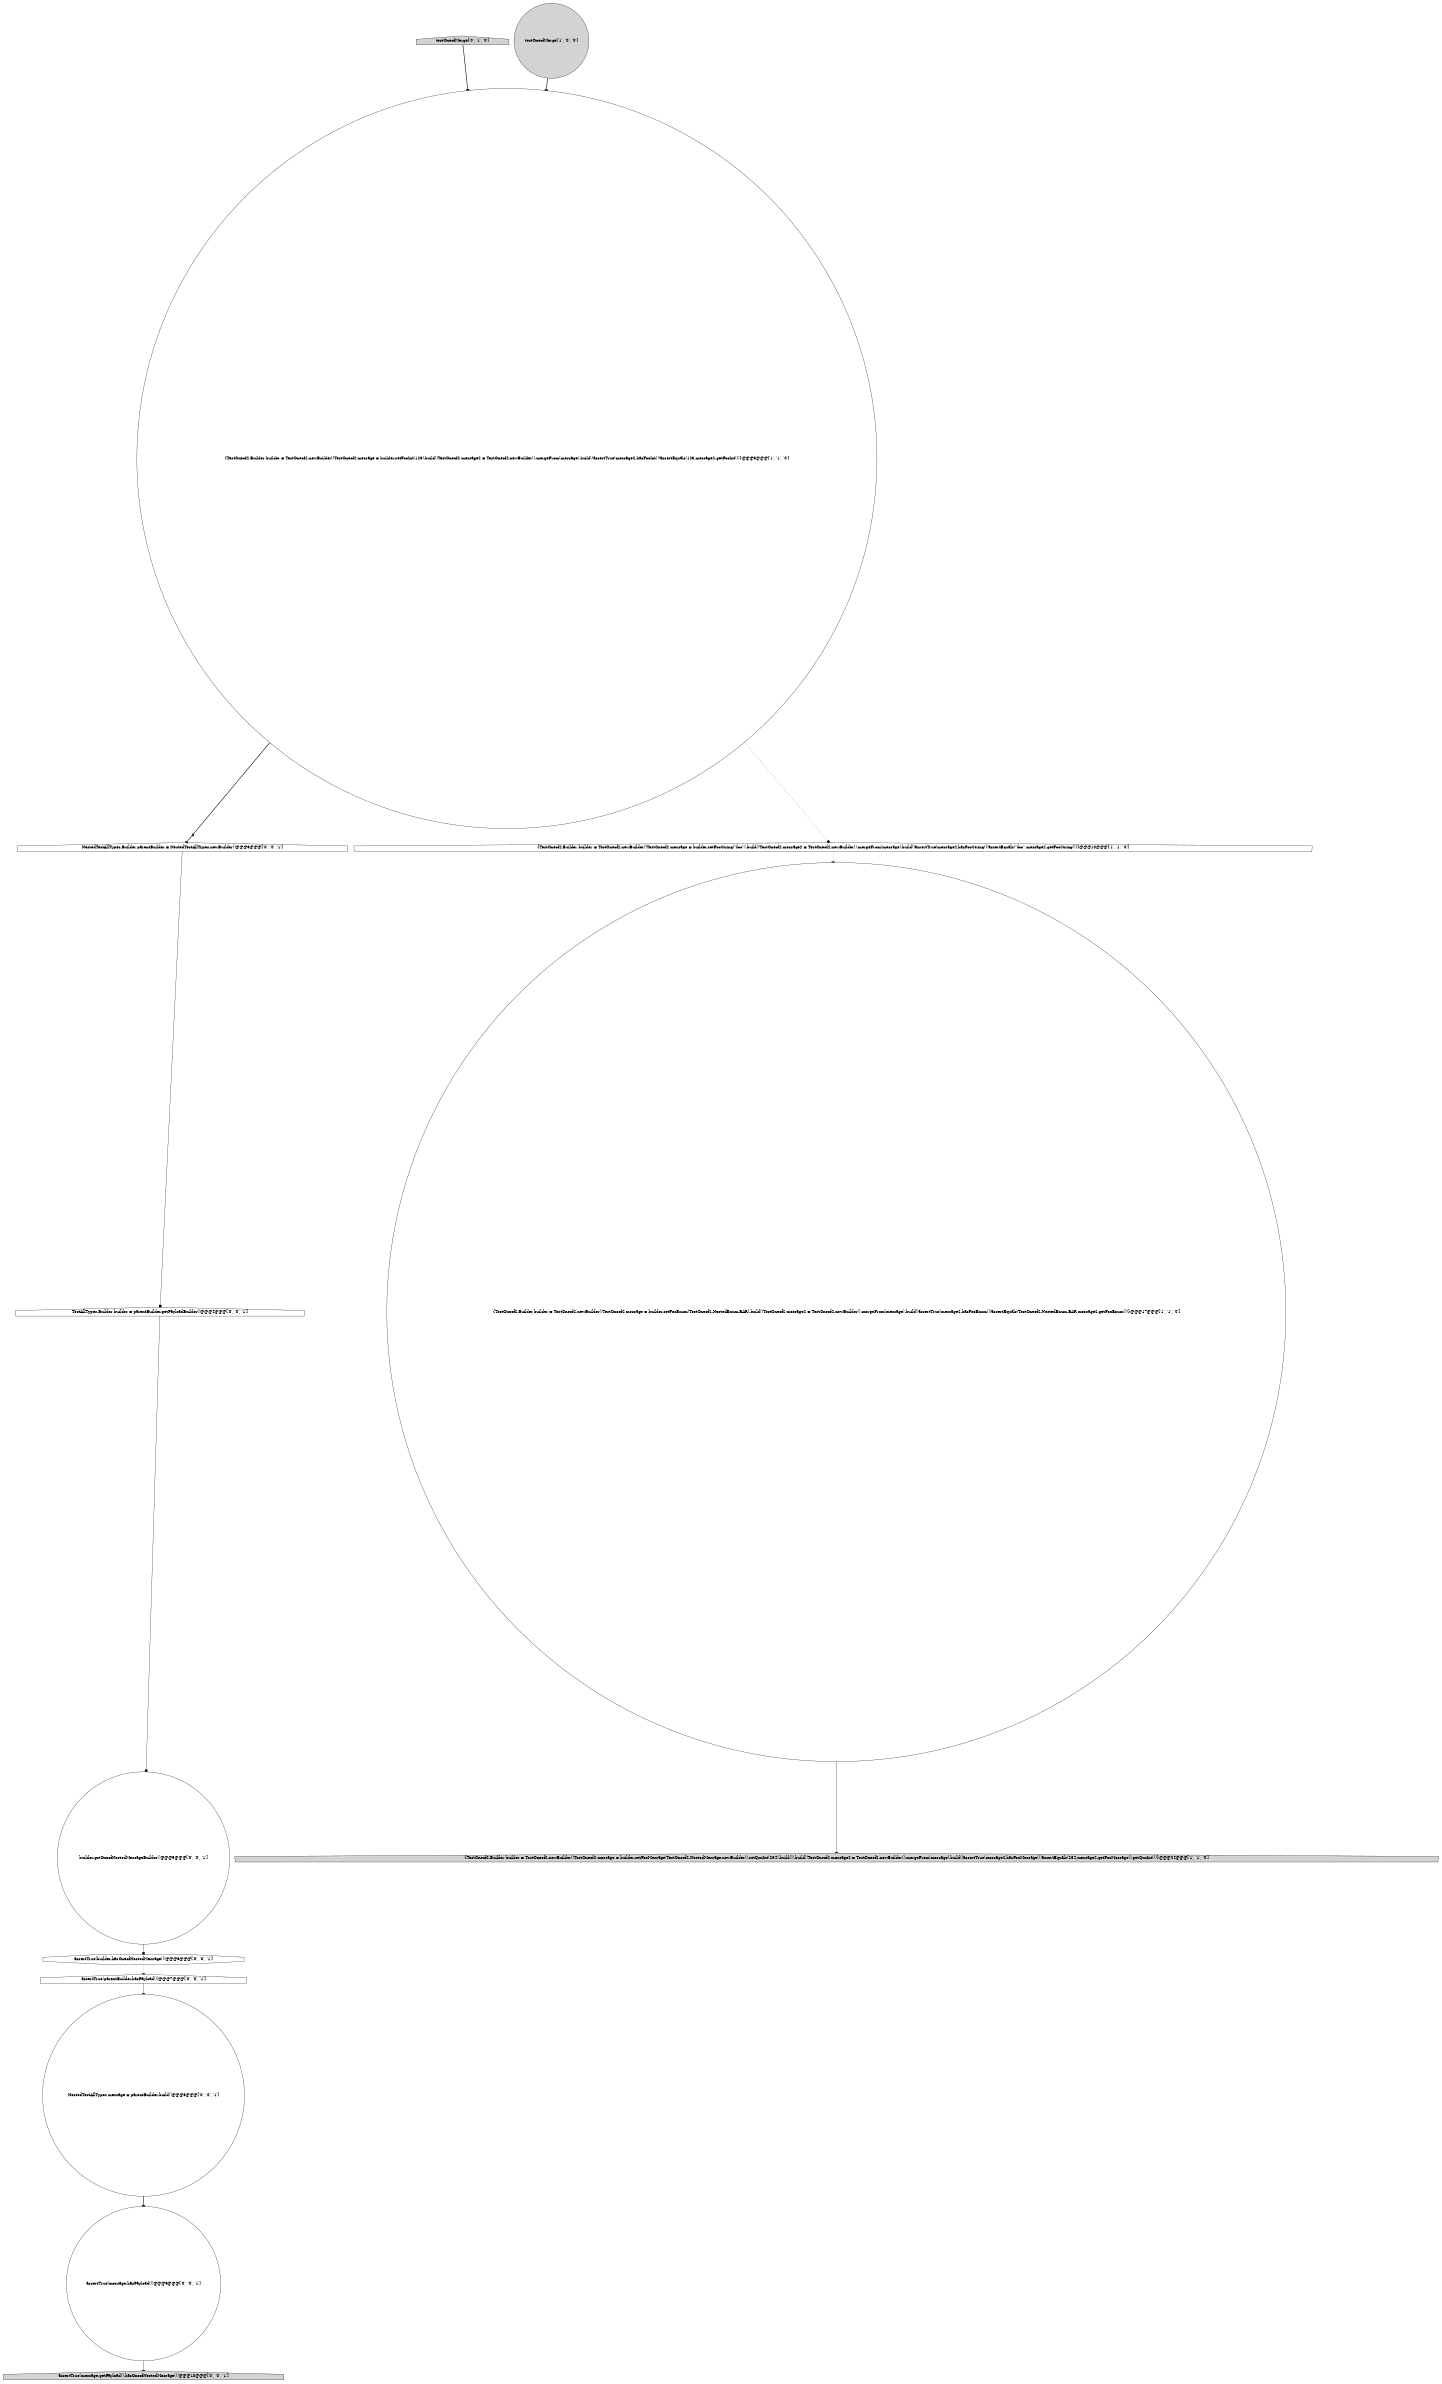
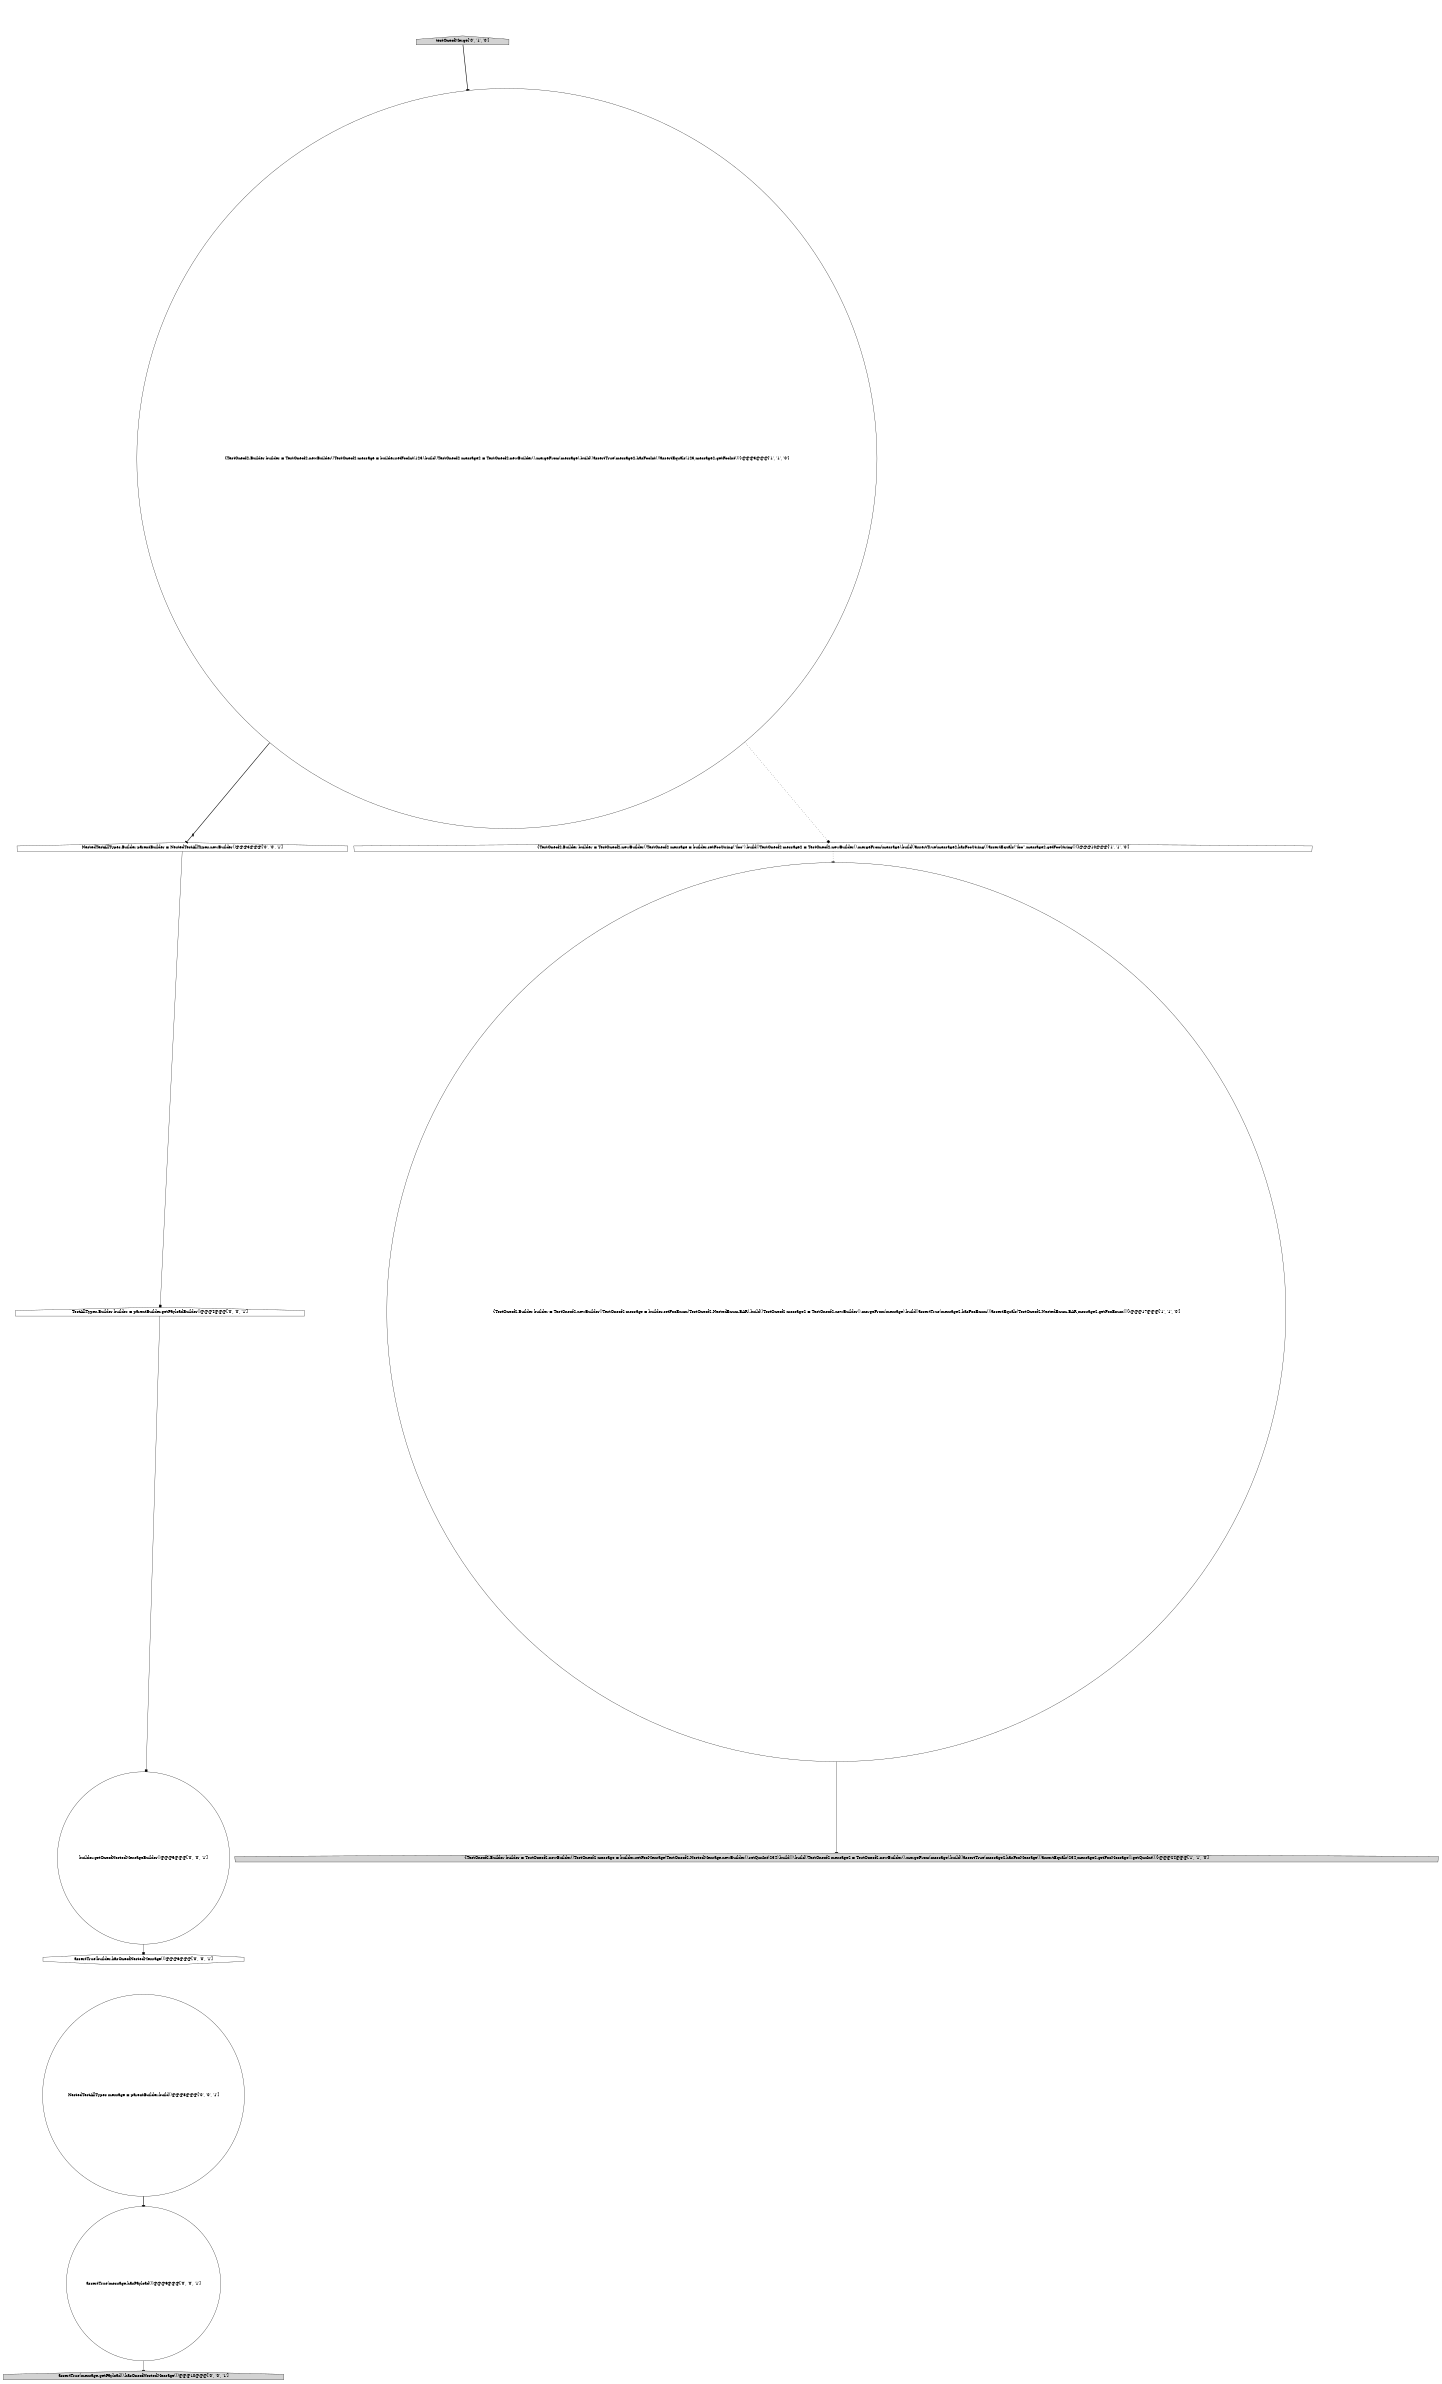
node "testOneofMerge['1', '0', '0']": removed
node "assertTrue(parentBuilder.hasPayload())@@@7@@@['0', '0', '1']": removed
